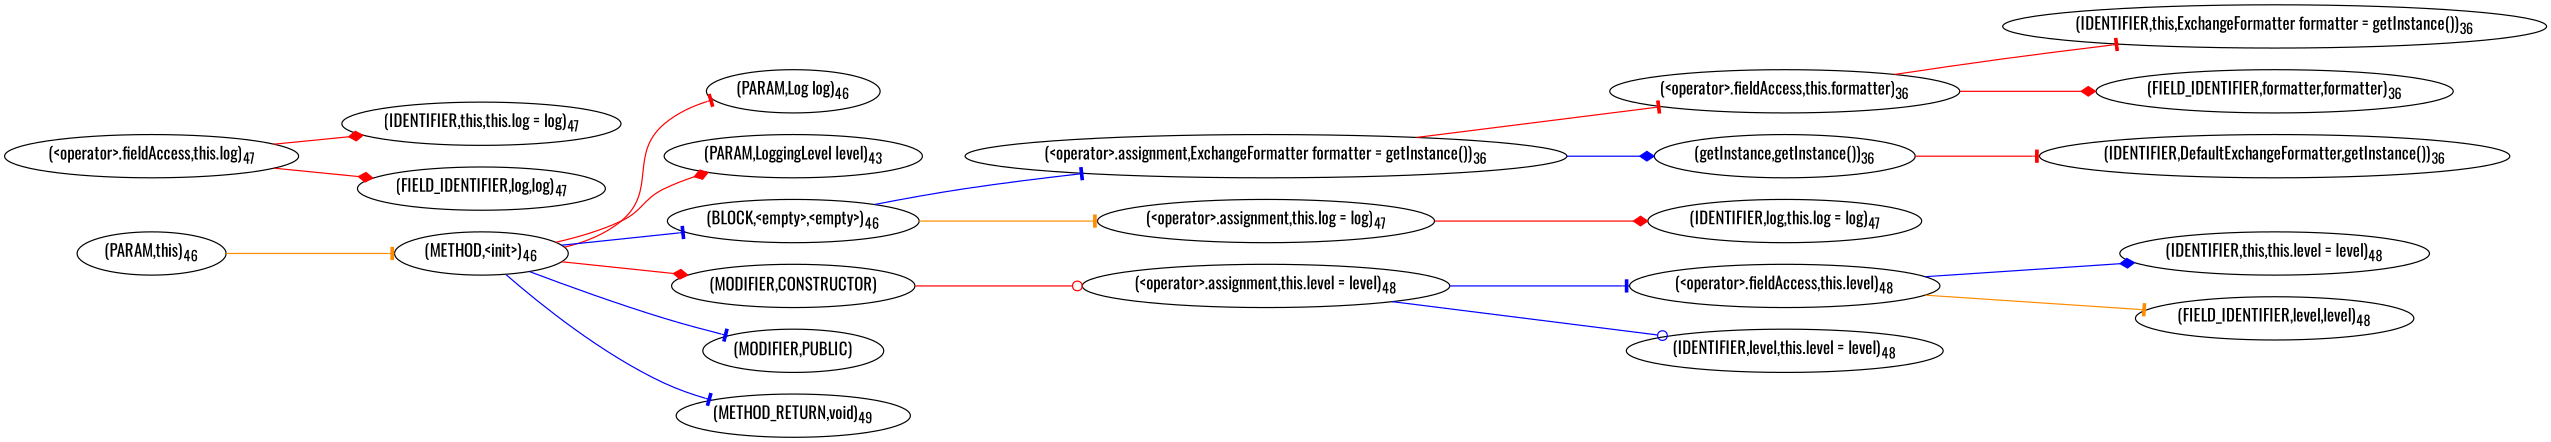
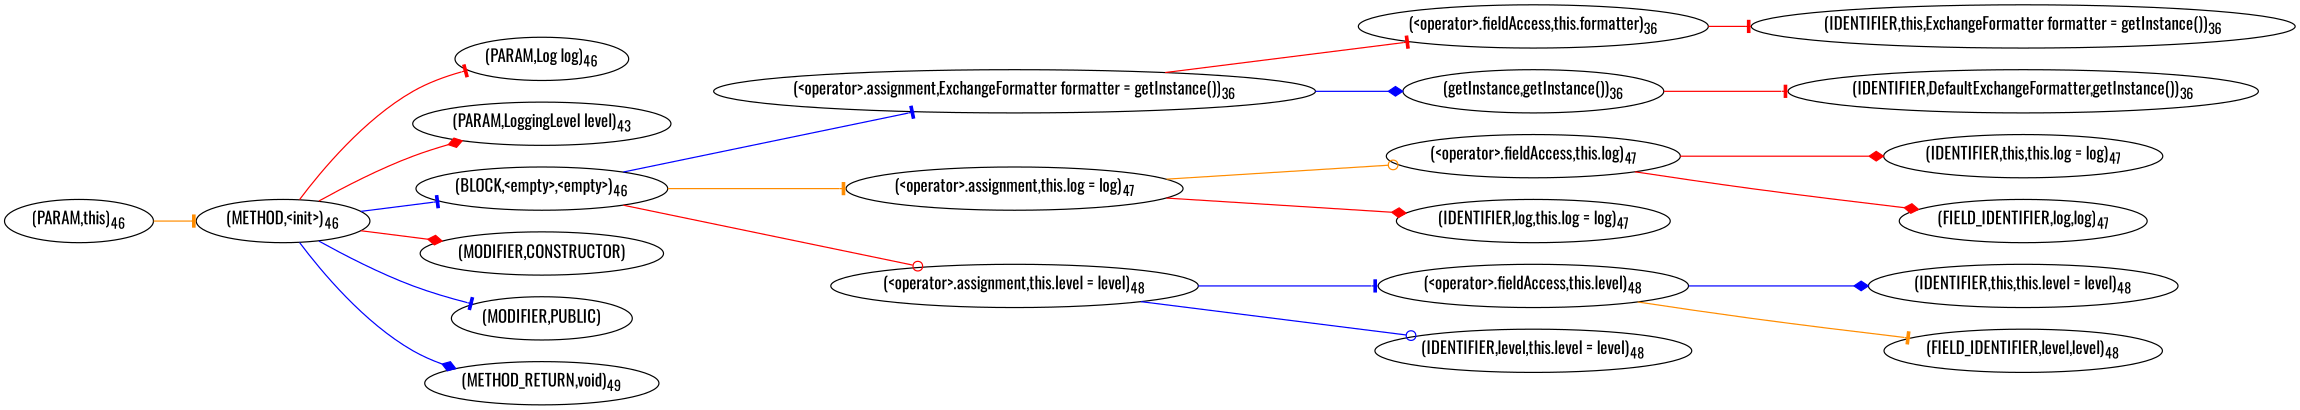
node "(FIELD_IDENTIFIER,formatter,formatter)": removed
edge "(<operator>.assignment,this.log = log)" -> "(<operator>.fieldAccess,this.log)": added
edge "(MODIFIER,CONSTRUCTOR)" -> "(<operator>.assignment,this.level = level)": now "(BLOCK,<empty>,<empty>)" -> "(<operator>.assignment,this.level = level)"
edge "(METHOD,<init>)" -> "(METHOD_RETURN,void)": arrowhead tee -> diamond
